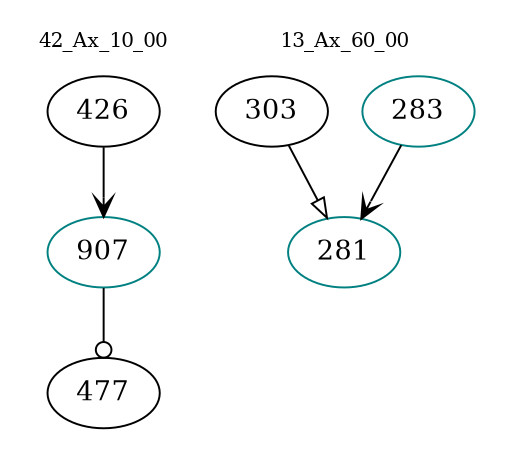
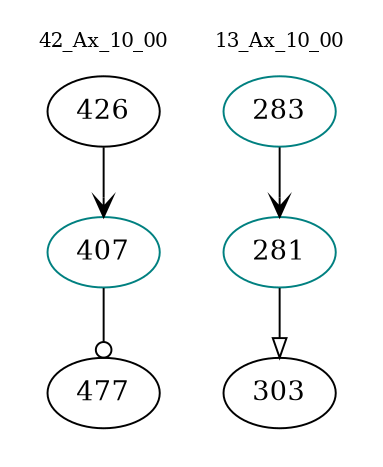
cluster "13_Ax_60_00": label "13_Ax_60_00" -> "13_Ax_10_00"
edge "303" -> "281": reversed
node "907": label "907" -> "407"
